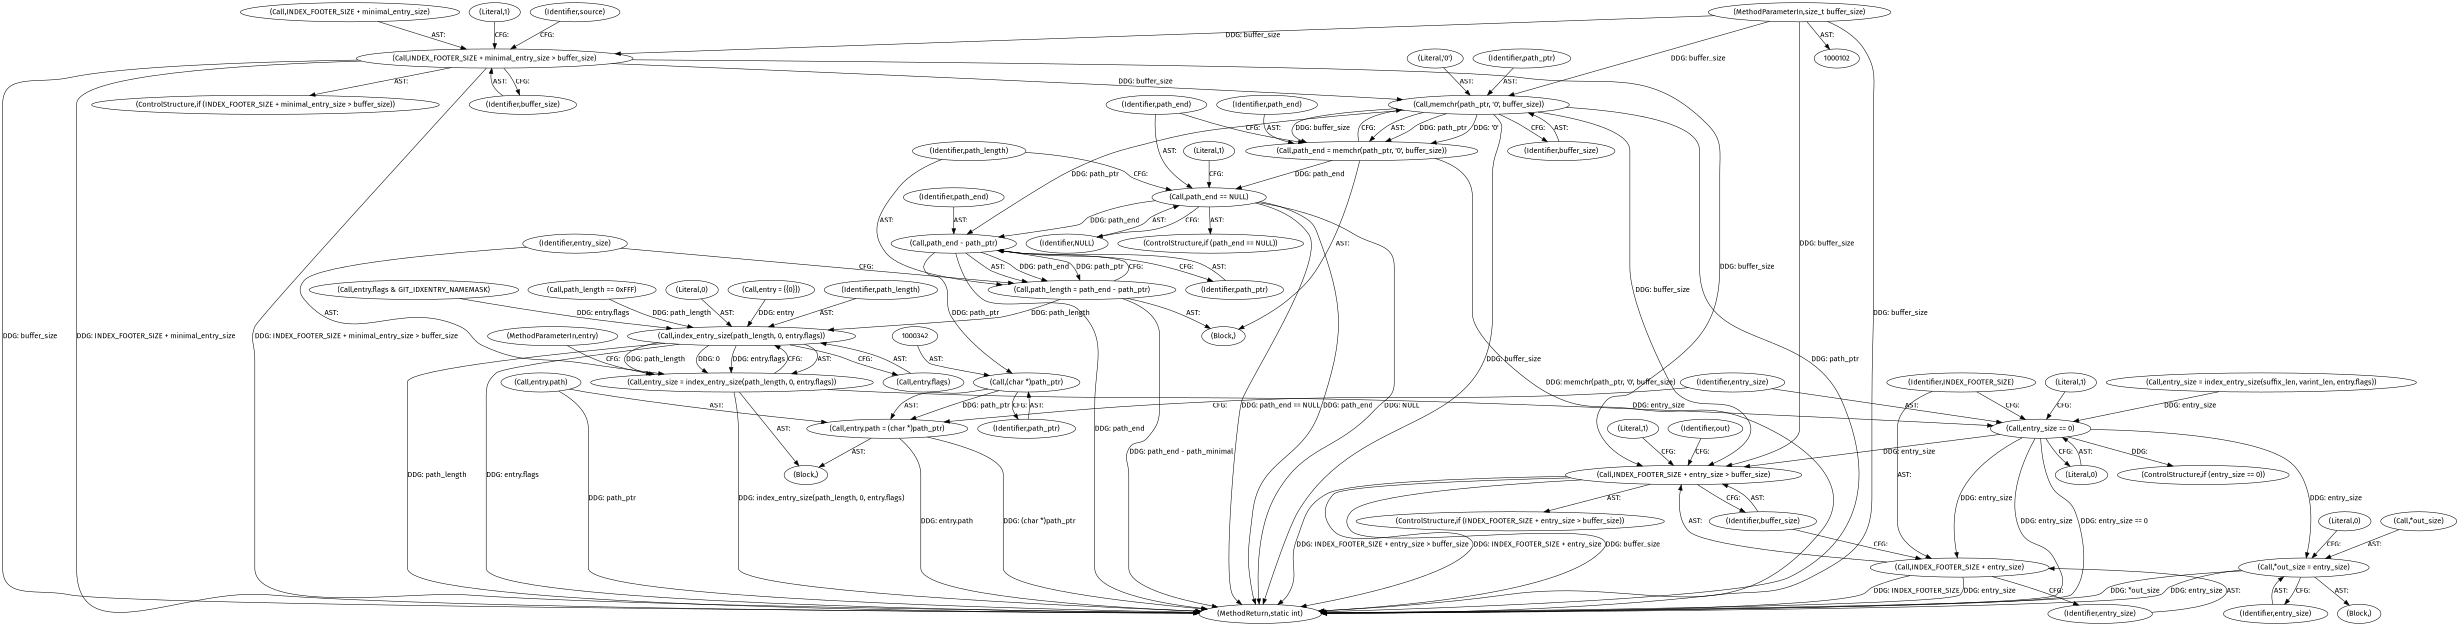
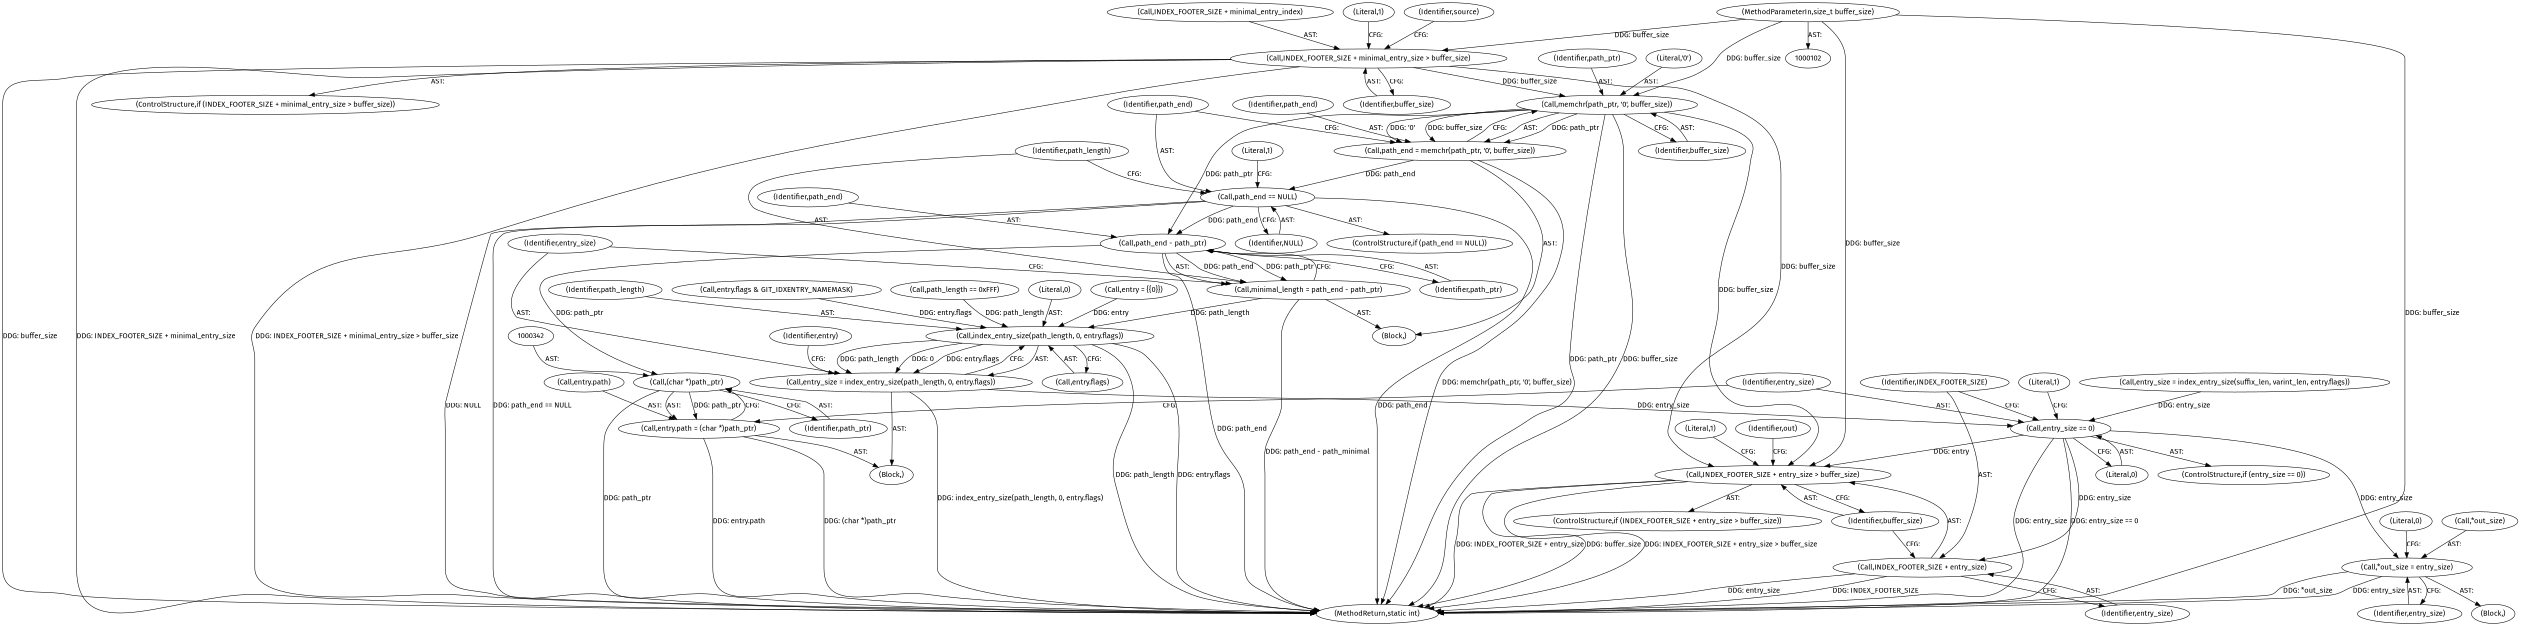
node "(Call,INDEX_FOOTER_SIZE + minimal_entry_size)": label "(Call,INDEX_FOOTER_SIZE + minimal_entry_size)" -> "(Call,INDEX_FOOTER_SIZE + minimal_entry_index)"
node "(Call,path_length = path_end - path_ptr)": label "(Call,path_length = path_end - path_ptr)" -> "(Call,minimal_length = path_end - path_ptr)"
node "(MethodParameterIn,entry)": label "(MethodParameterIn,entry)" -> "(Identifier,entry)"
edge "(Call,entry.path = (char *)path_ptr)" -> "(Call,(char *)path_ptr)": added, label "CFG:"
edge "(Call,entry_size == 0)" -> "(Call,INDEX_FOOTER_SIZE + entry_size > buffer_size)": label "DDG: entry_size" -> "DDG: entry"
edge "(Call,entry_size == 0)" -> "(ControlStructure,if (entry_size == 0))": label "DDG: " -> "AST: "
edge "(Call,entry.path)" -> "(MethodReturn,static int)": now "(Call,(char *)path_ptr)" -> "(MethodReturn,static int)"
